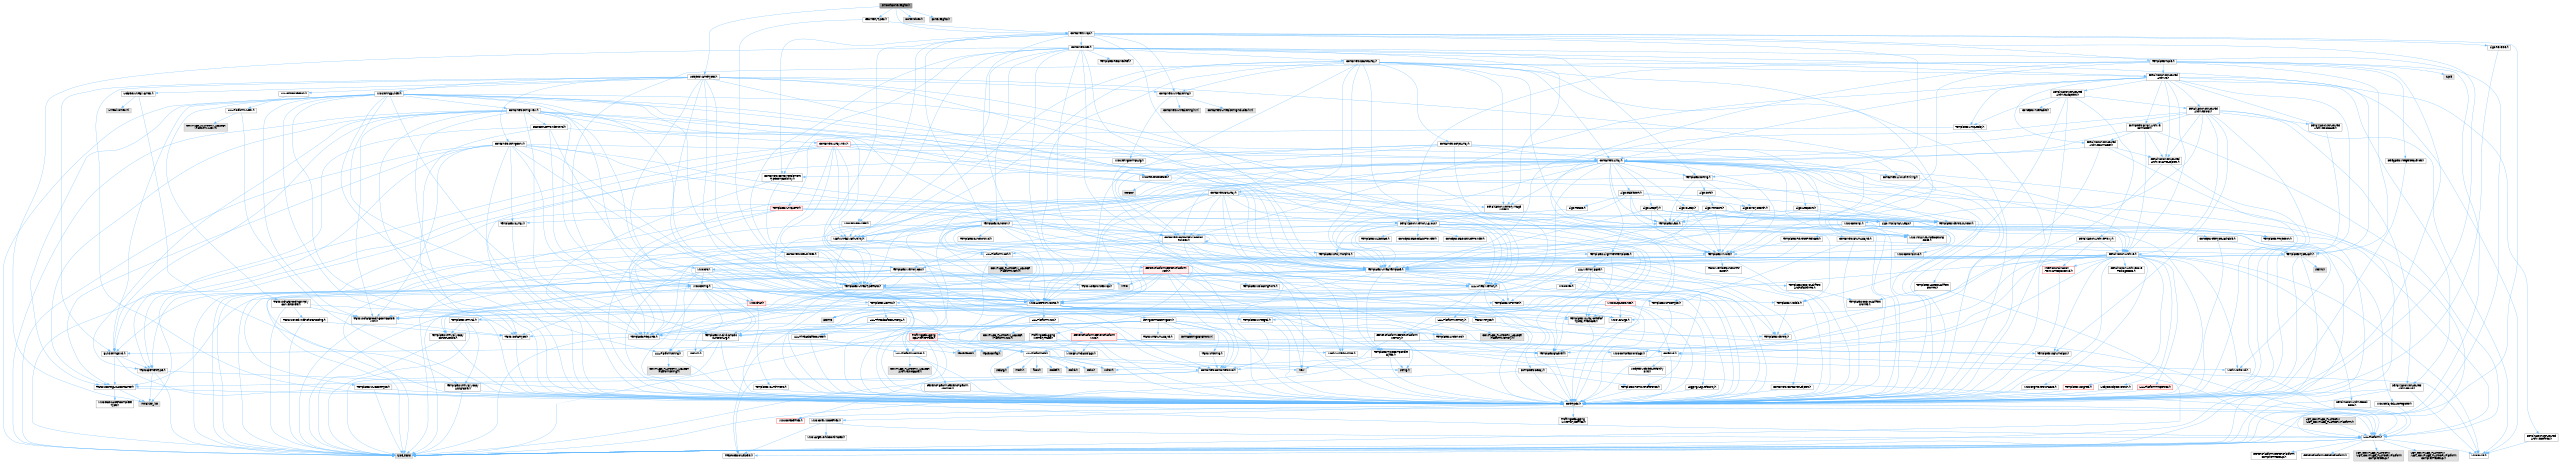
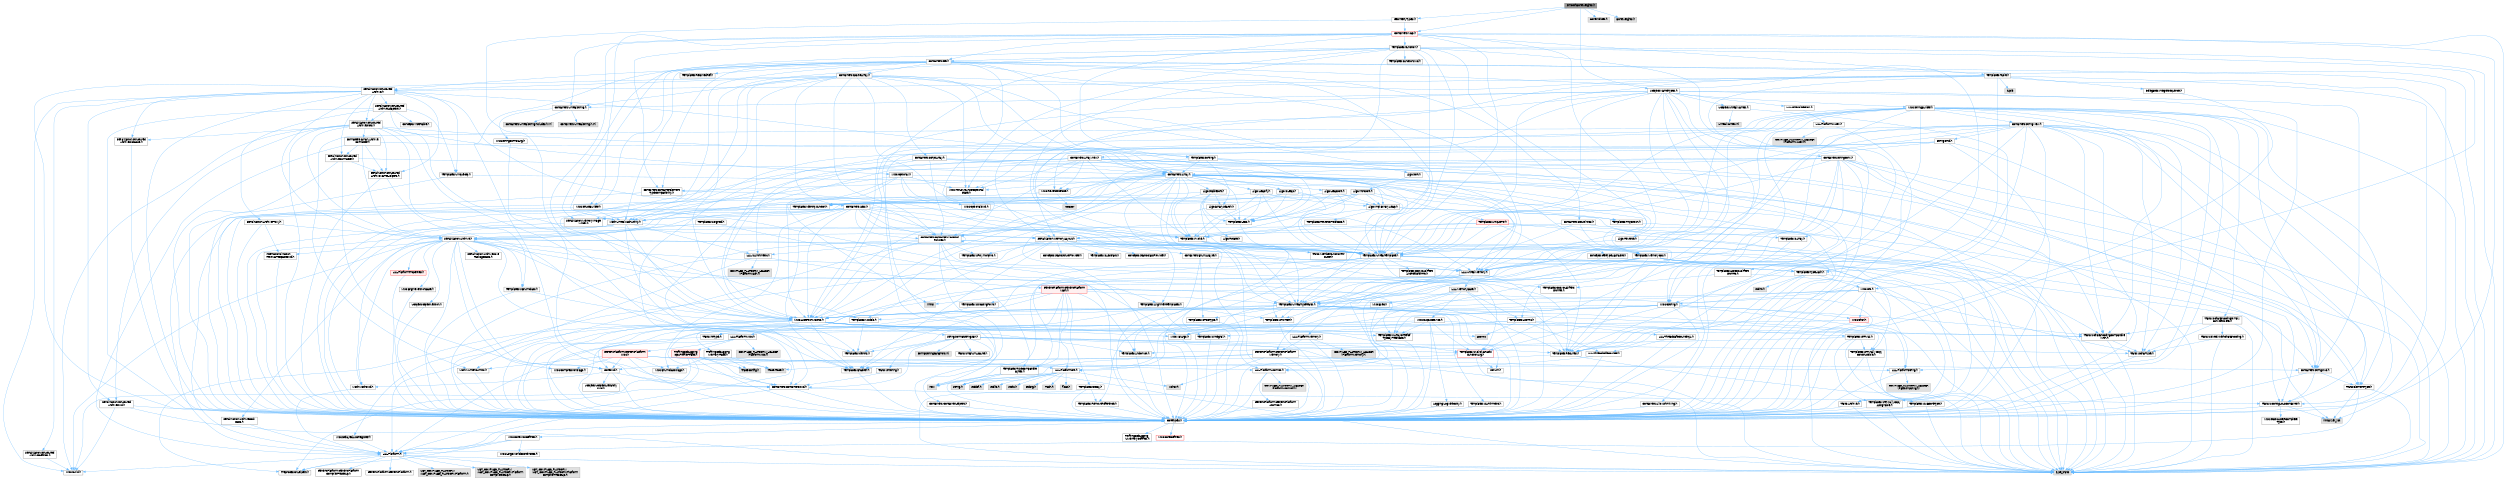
node "Containers/Map.h": color grey40 -> red
edge "Containers/Map.h" -> "Templates/UnrealTypeTraits.h": removed
edge "Serialization/Structured Archive.h" -> "Formatters/BinaryArchive Formatter.h": removed
edge "Containers/Set.h" -> "Templates/Function.h": reversed
node "StaticStructProvider/Find.h": label "StaticStructProvider/Find.h" -> "String/Find.h"
node "Containers/ArrayView.h": color red -> grey40
edge "Containers/ScriptArray.h" -> "Containers/AllowShrinking.h": removed
edge "Containers/Array.h" -> "Templates/Sorting.h": reversed
node "Containers/BitArray.h": label "Containers/BitArray.h" -> "Containers/Less.h"
edge "Algo/BinarySearch.h" -> "Templates/IdentityFunctor.h": removed
edge "Containers/SetUtilities.h" -> "Serialization/MemoryLayout.h": added
edge "Algo/Reverse.h" -> "Templates/UnrealTemplate.h": added
node "HAL/PlatformMath.h": label "HAL/PlatformMath.h" -> "HAL/IsArithmetic.h"
edge "Templates/AlignmentTemplates.h" -> "HAL/MemoryBase.h": now "HAL/UnrealMemory.h" -> "HAL/MemoryBase.h"
node "Internationalization /TextNamespaceFwd.h": color red -> grey40
node "Traits/UseBitwiseSwap.h": label "Traits/UseBitwiseSwap.h" -> "Traits/Archive.h"
node "Misc/OutputDevice.h": color red -> grey40
node "Templates/IsValidVariadic FunctionArg.h": color grey40 -> red
edge "Serialization/Archive.h" -> "Templates/IsSigned.h": reversed
edge "Templates/AndOrNot.h" -> "Templates/IsEnumClass.h": reversed
node "Build/StringFwd.h": label "Build/StringFwd.h" -> "Containers/StringFwd.h"
node "COMPILED_PLATFORM_HEADER (ArchiveSlotBase.h)": label "COMPILED_PLATFORM_HEADER (ArchiveSlotBase.h)" -> "COMPILED_PLATFORM_HEADER (PlatformAtomics.h)"
node "Formatters/Decay.h": label "Formatters/Decay.h" -> "Templates/Decay.h"
node "Templates/IsSigned.h": color red -> grey40
edge "ProfilingDebugging /CpuProfilerTrace.h" -> "Misc/CoreDefines.h": now "ProfilingDebugging /CpuProfilerTrace.h" -> "CoreTypes.h"
edge "UBT_COMPILED_PLATFORM /UBT_COMPILED_PLATFORMPlatform.h" -> "HAL/Platform.h": reversed
